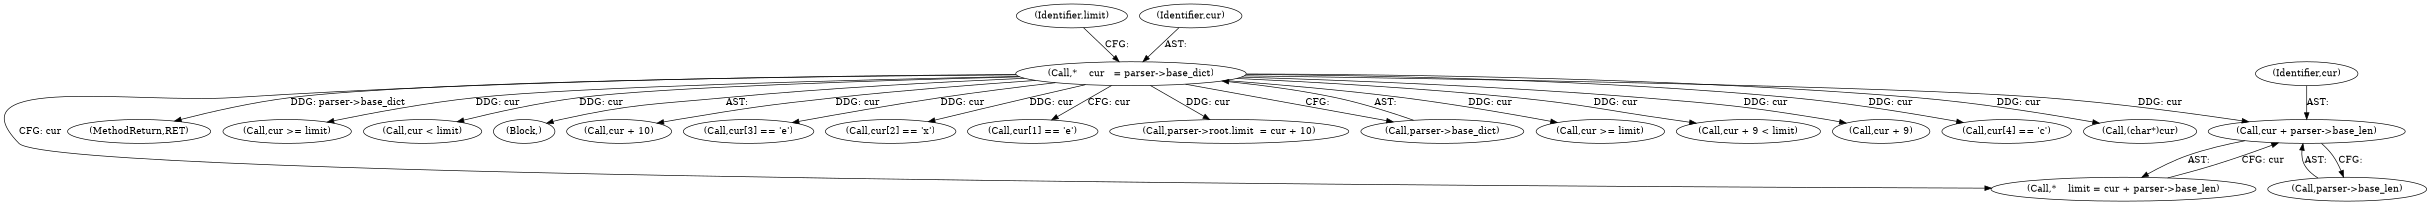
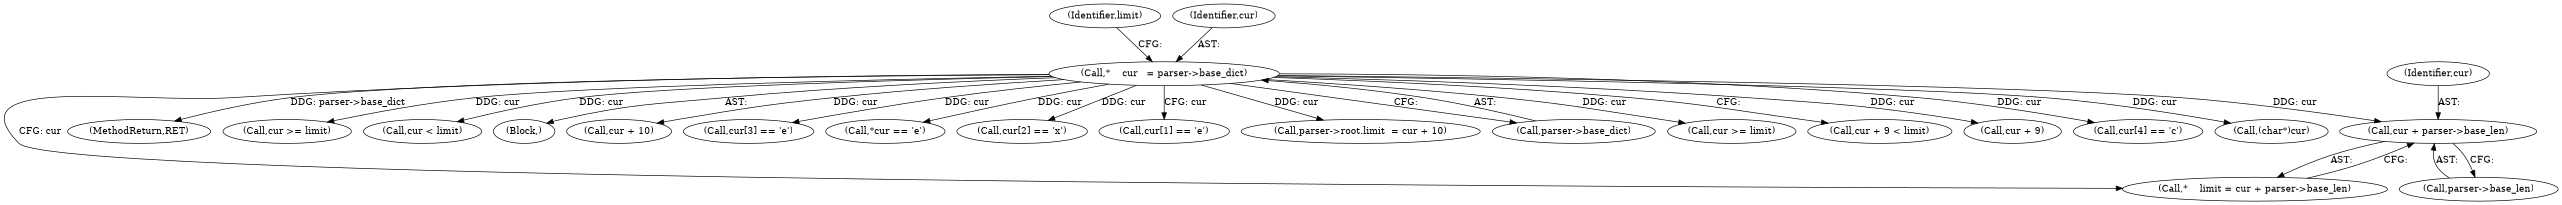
edge "(Call,*    cur   = parser->base_dict)" -> "(Call,cur + 9 < limit)": label "DDG: cur" -> "CFG: "
node "(Call,*cur == 'e')": added
edge "(Call,*    limit = cur + parser->base_len)" -> "(Call,cur + parser->base_len)": label "CFG: cur" -> "CFG: "
